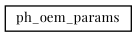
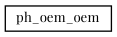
node "ph_oem_params": label "ph_oem_params" -> "ph_oem_oem"
